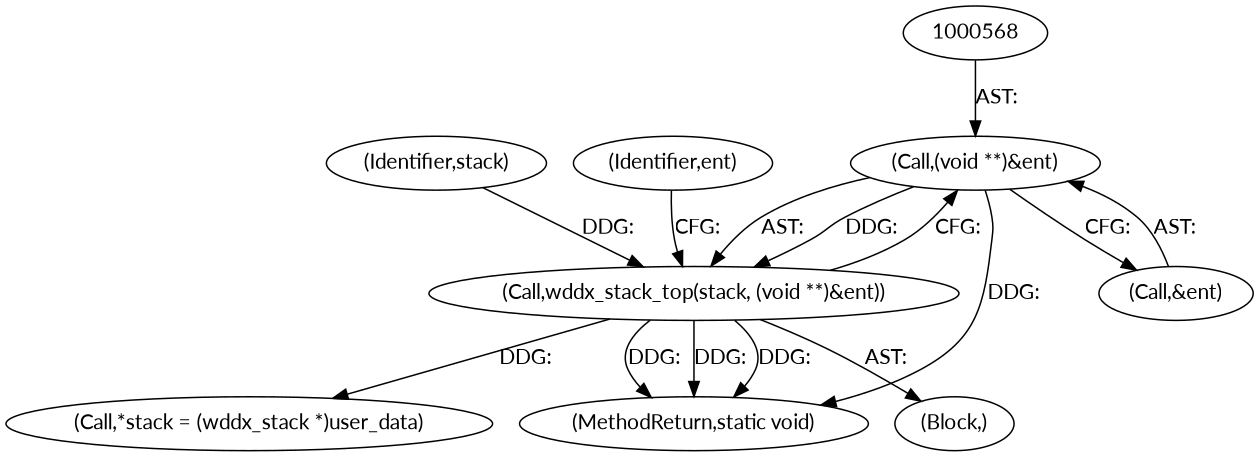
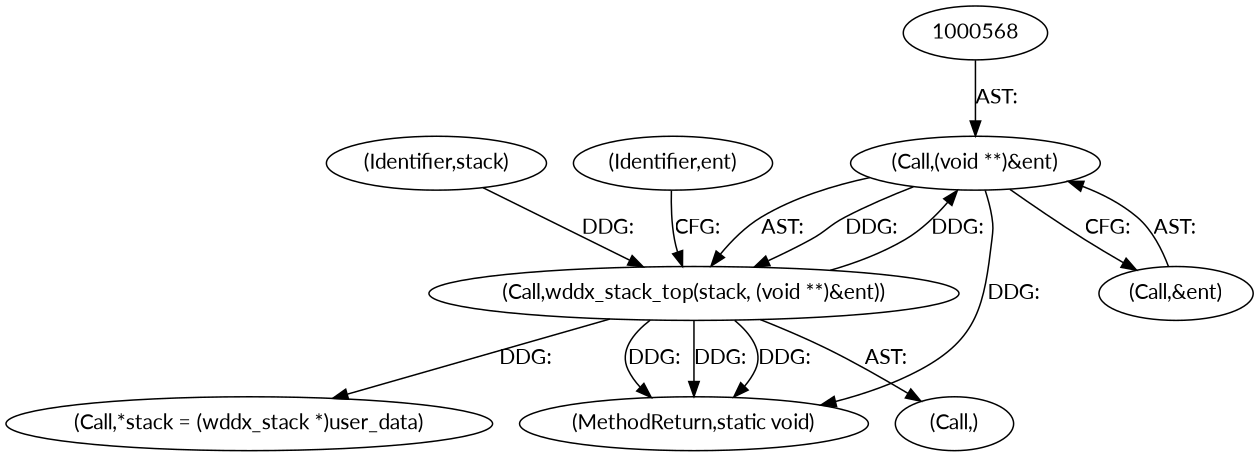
edge "(Call,wddx_stack_top(stack, (void **)&ent))" -> "(Call,(void **)&ent)": label "CFG: " -> "DDG: "
node "(Block,)": label "(Block,)" -> "(Call,)"
